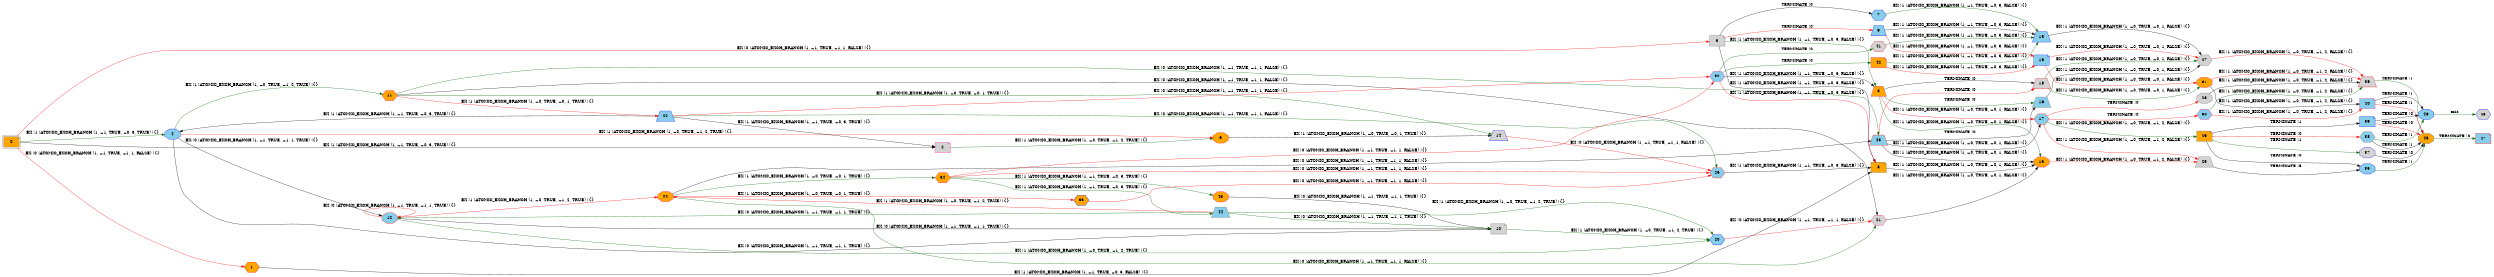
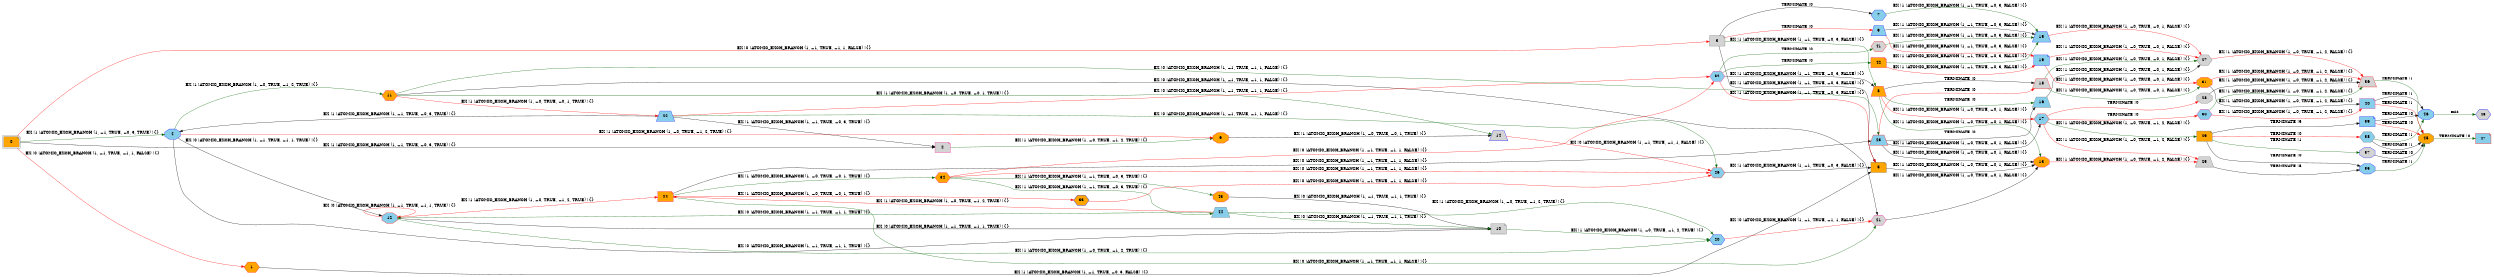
edge "15" -> "27": color black -> red
edge "29" -> "39": label "TERMINATE !1" -> "TERMINATE !5"
node "24": shape octagon -> note
